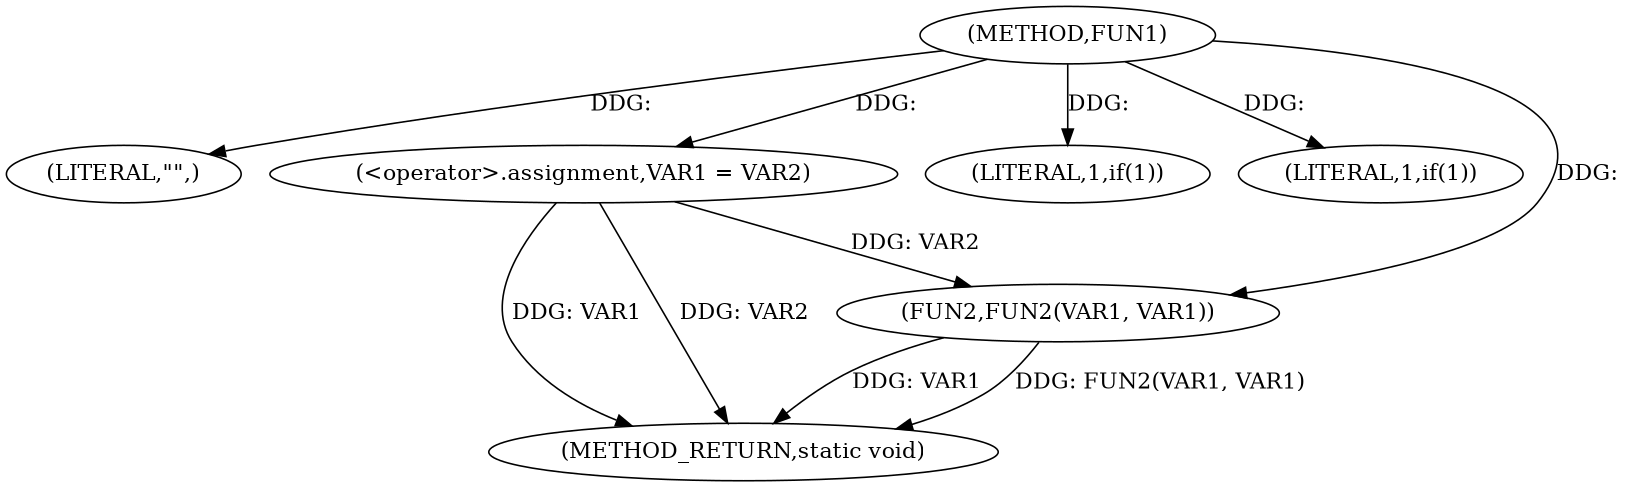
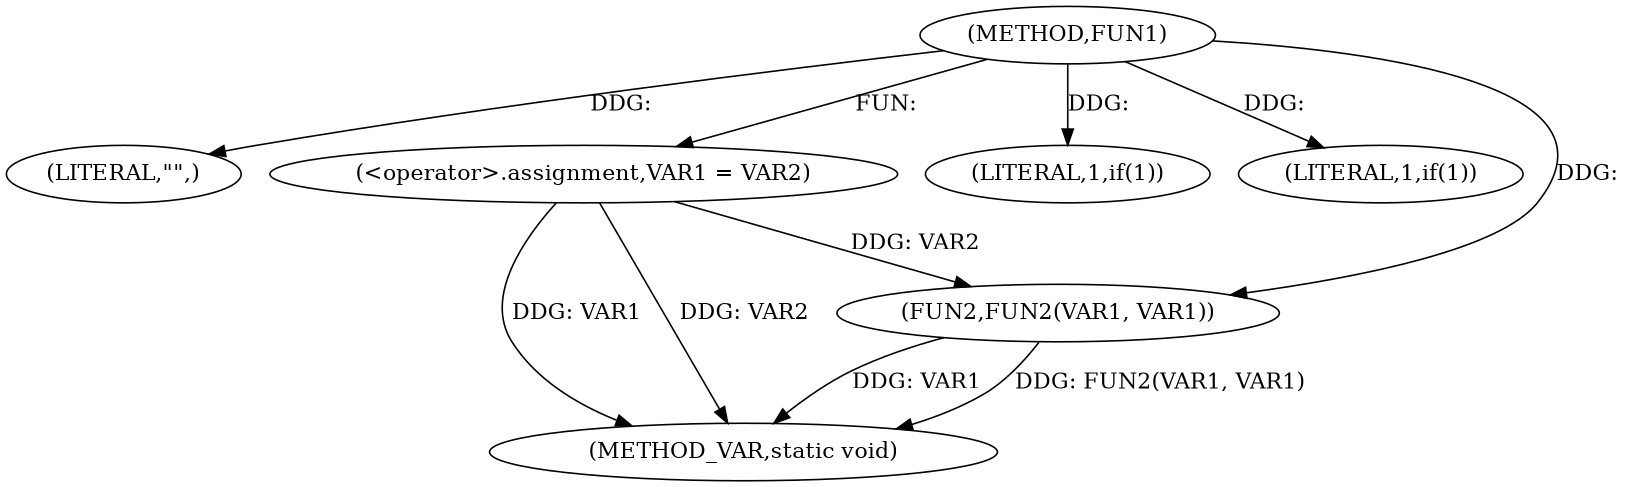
edge "(METHOD,FUN1)" -> "(<operator>.assignment,VAR1 = VAR2)": label "DDG: " -> "FUN: "
node "(METHOD_RETURN,static void)": label "(METHOD_RETURN,static void)" -> "(METHOD_VAR,static void)"
